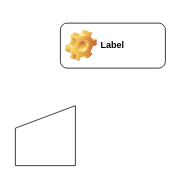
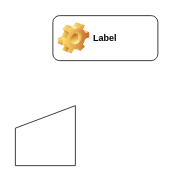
node "Label": moved (113, 45) -> (105, 38)
